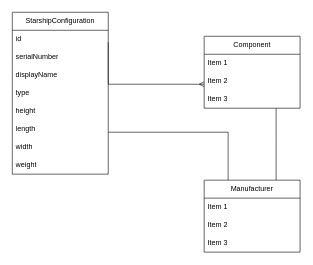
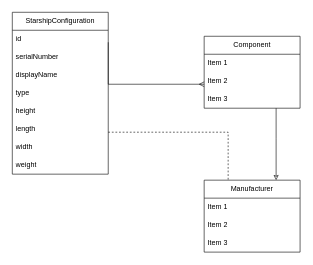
edge "StarshipConfiguration" -- "Manufacturer": style solid -> dashed
edge "Component" -- "Manufacturer": arrowhead none -> classic
